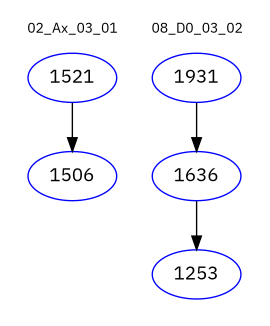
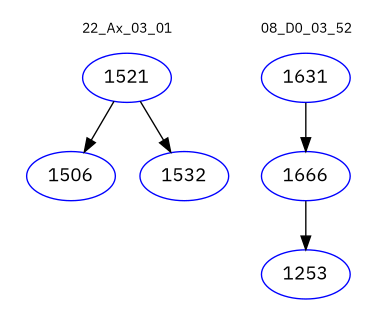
cluster "02_Ax_03_01": label "02_Ax_03_01" -> "22_Ax_03_01"
cluster "08_D0_03_02": label "08_D0_03_02" -> "08_D0_03_52"
node "1931": label "1931" -> "1631"
node "1532": added
node "1636": label "1636" -> "1666"
